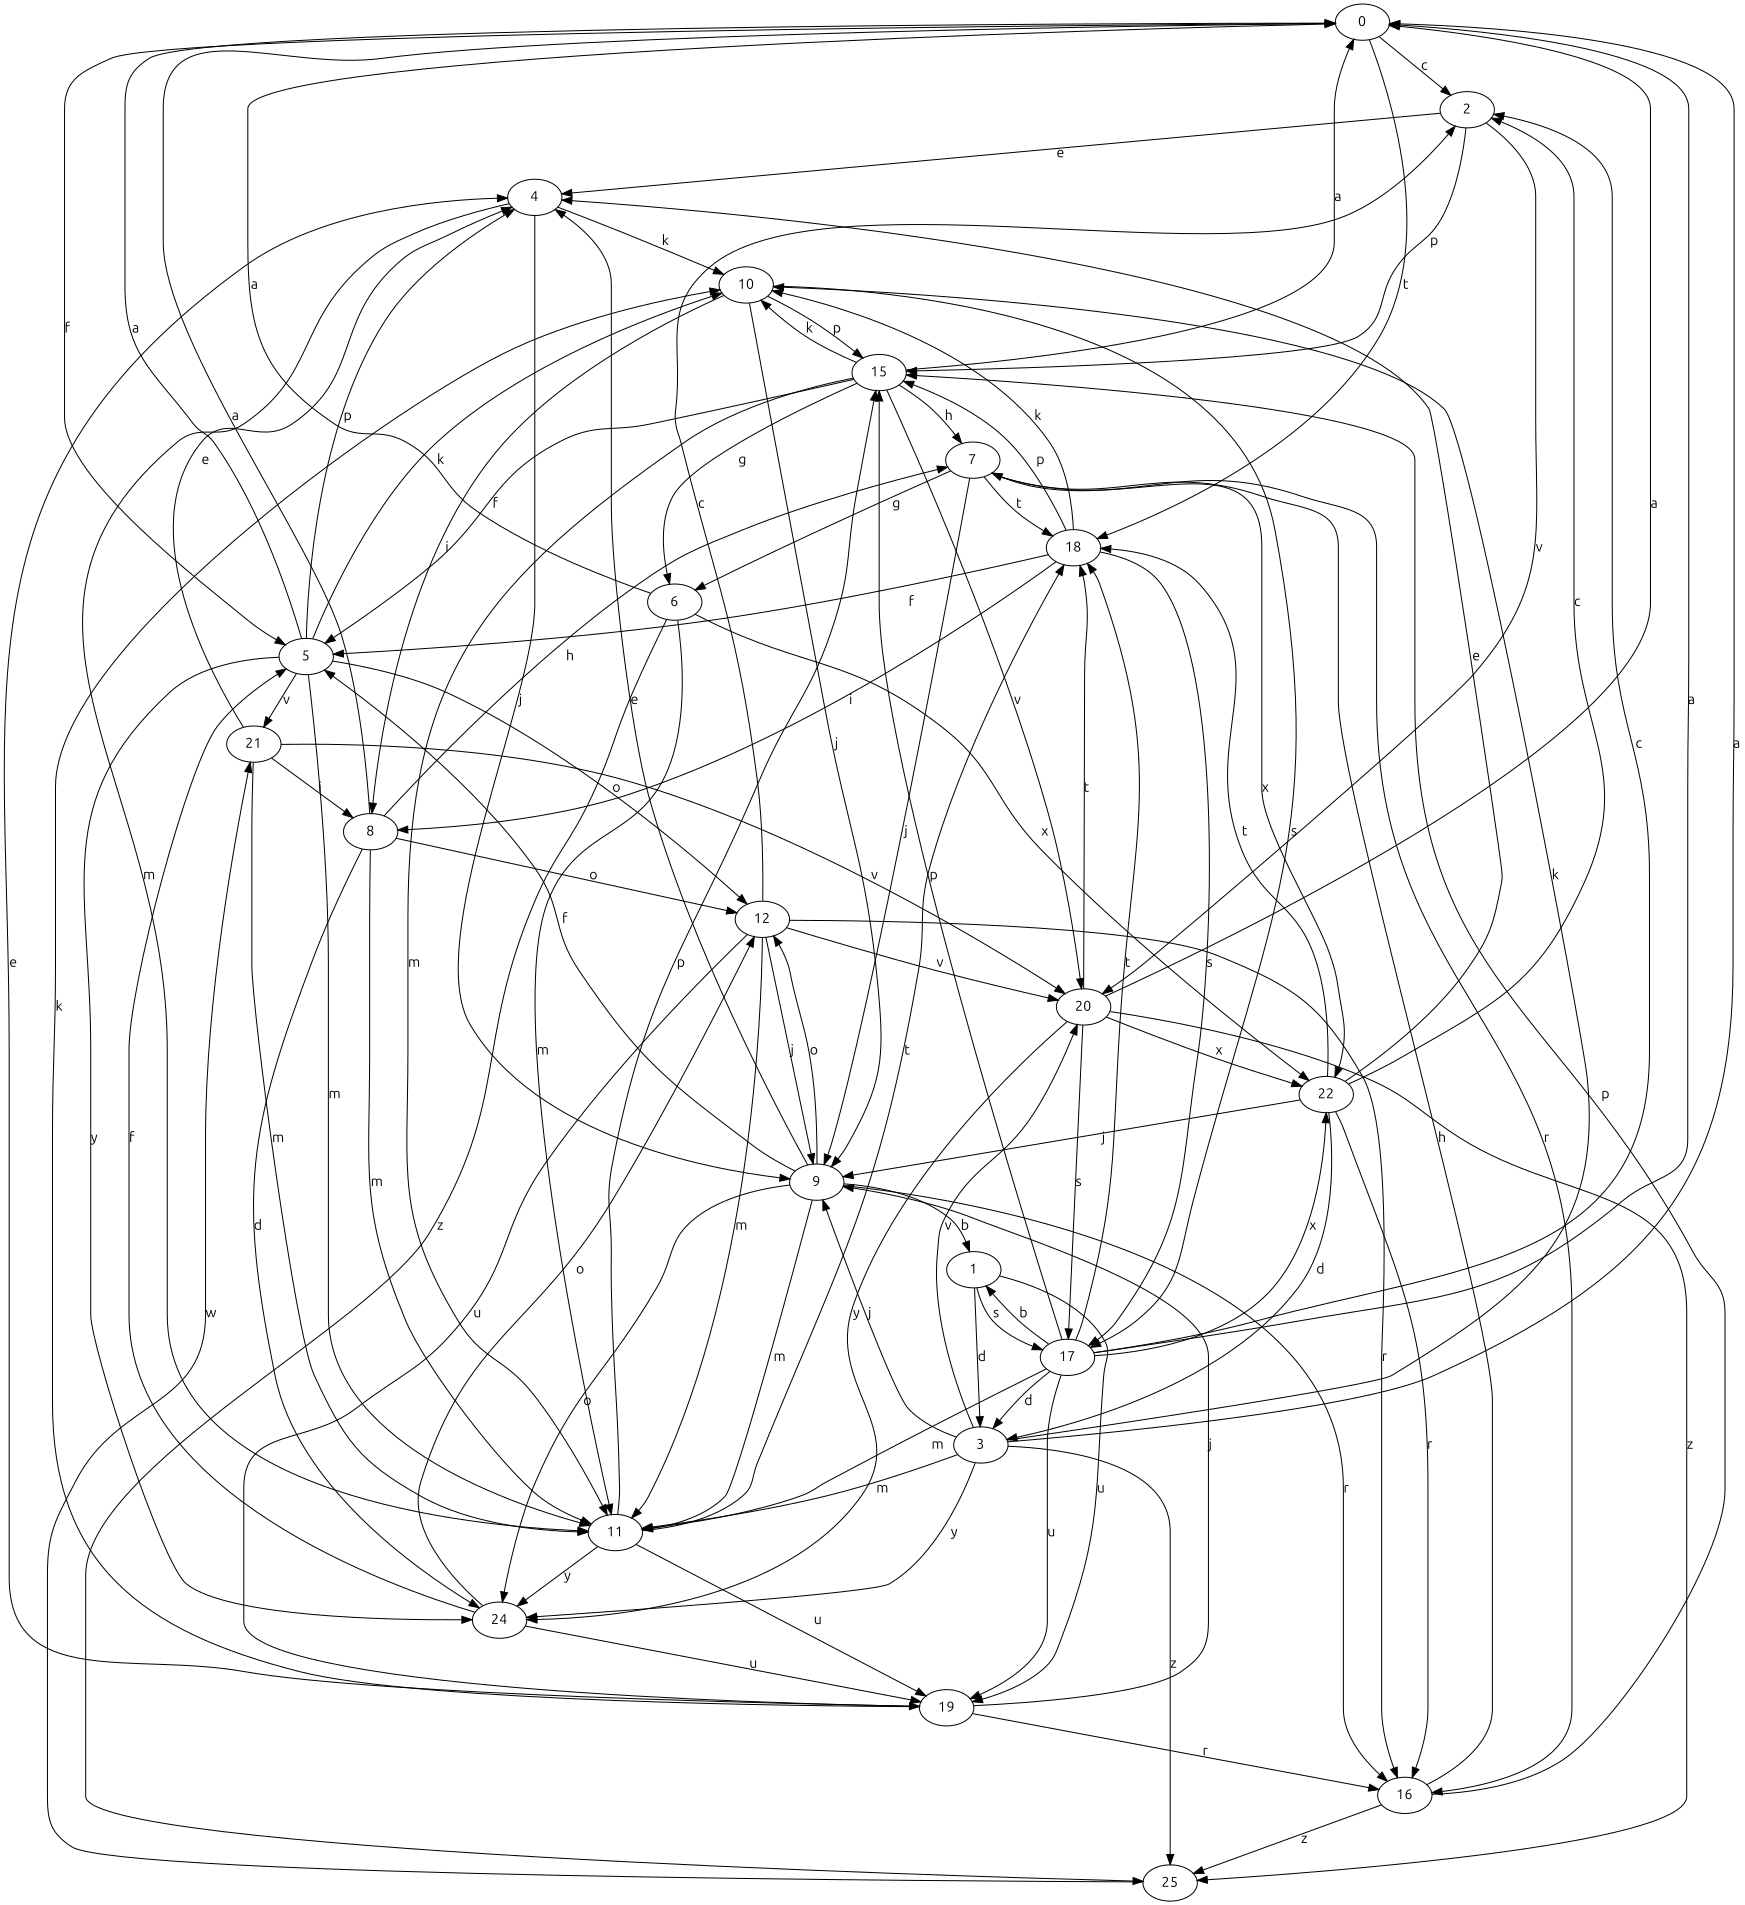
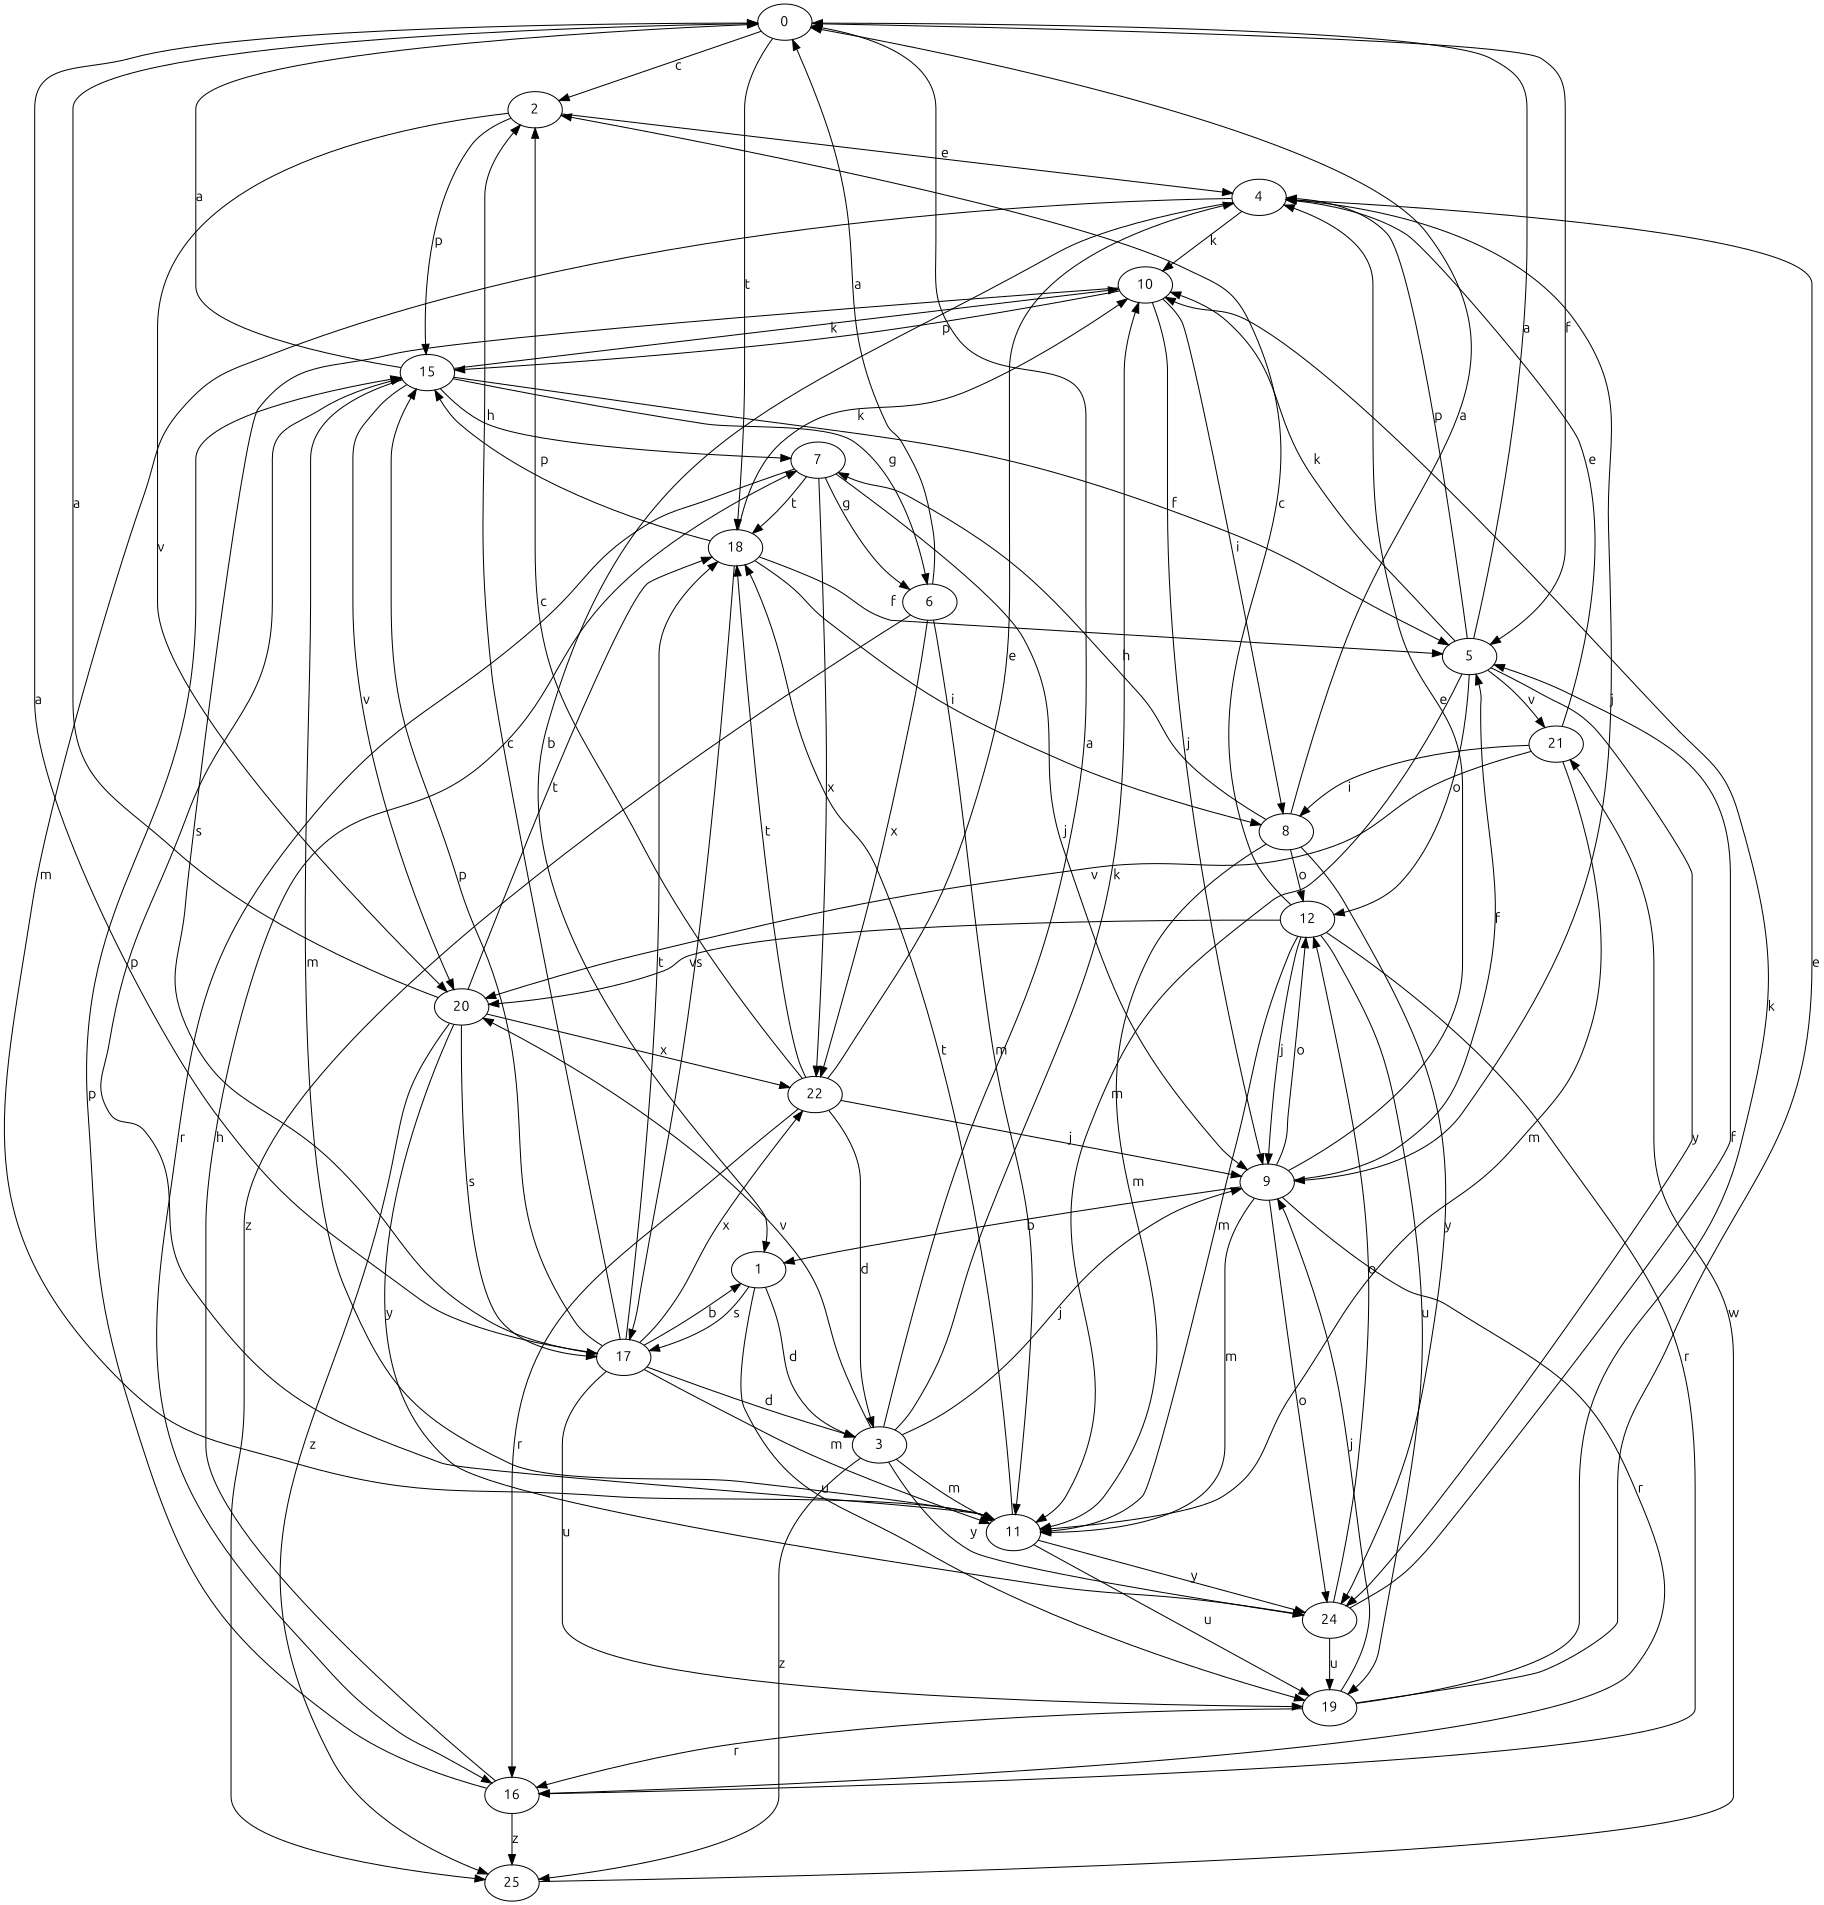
edge "4" -> "1": added, label "b"
edge "8" -> "24": label "d" -> "y"
